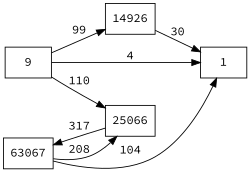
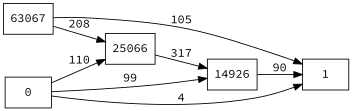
edge "14926" -> "1": label "30" -> "90"
node "9": label "9" -> "0"
edge "25066" -> "63067": now "25066" -> "14926"
edge "63067" -> "1": label "104" -> "105"
